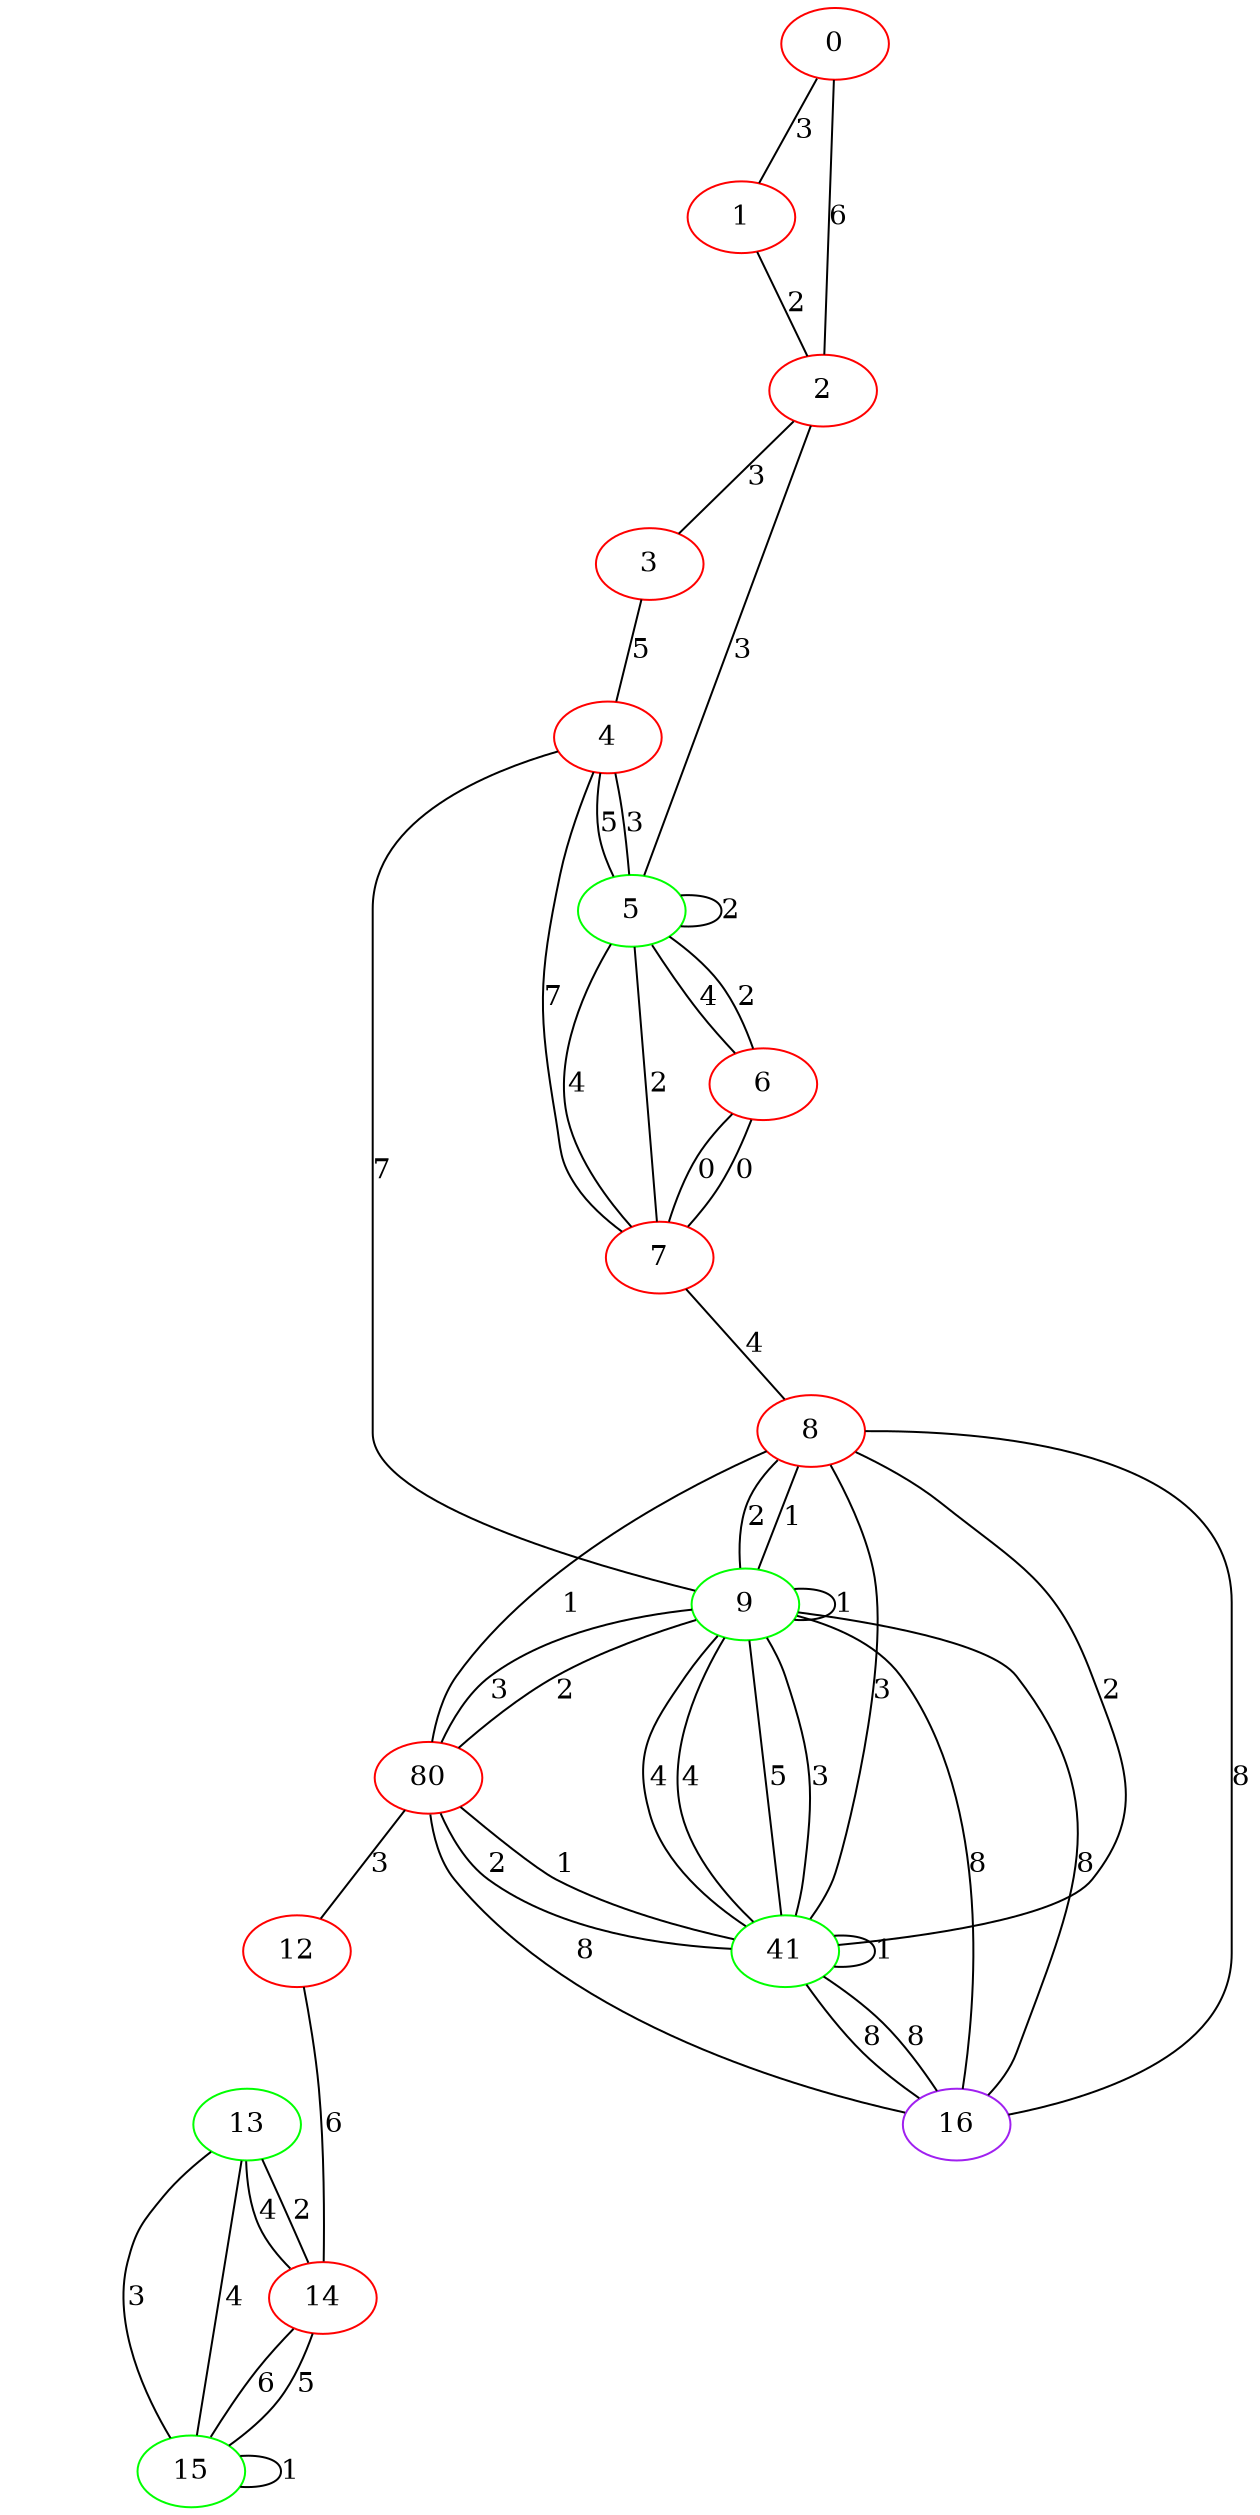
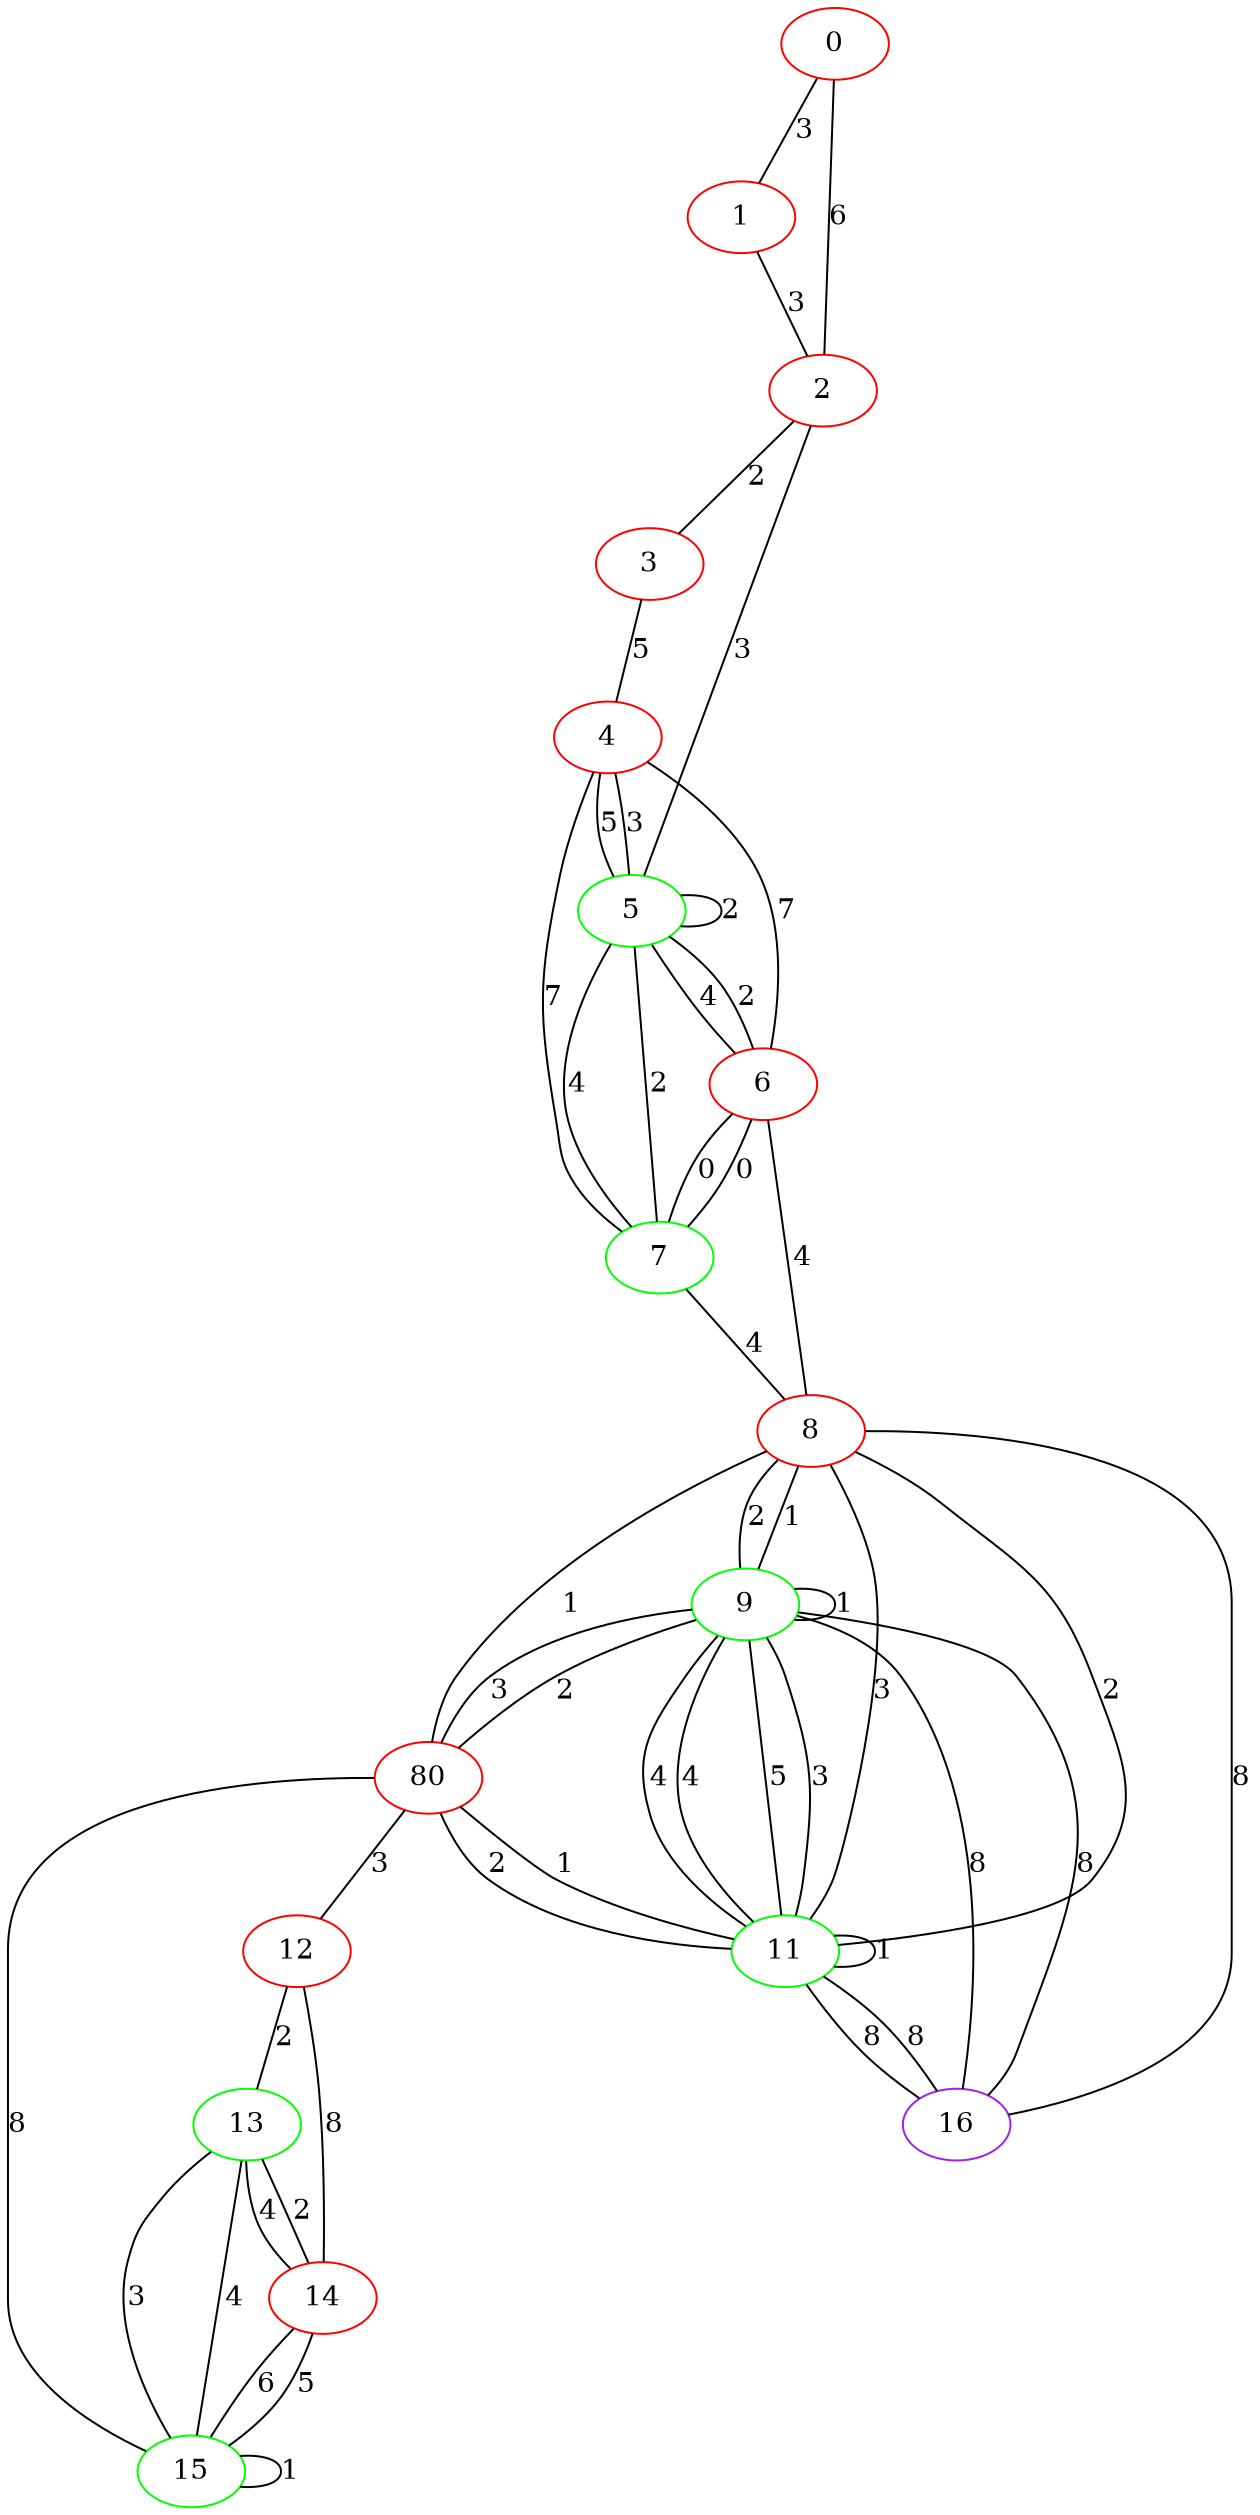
edge "1" -- "2": label "2" -> "3"
edge "2" -- "3": label "3" -> "2"
edge "4" -- "9": now "4" -- "6"
node "7": color red -> green
edge "6" -- "8": added, label "4"
node "41": label "41" -> "11"
edge "80" -- "16": now "80" -- "15"
edge "12" -- "13": added, label "2"
edge "12" -- "14": label "6" -> "8"
